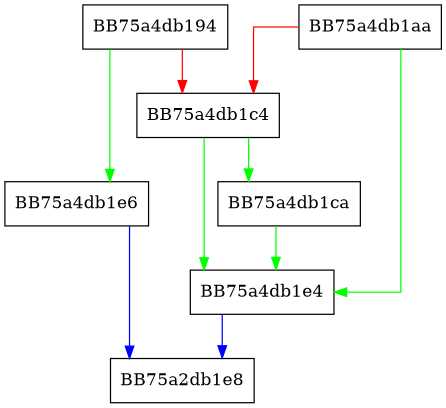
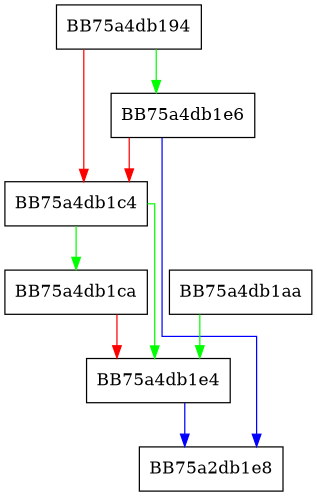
edge "BB75a4db1aa" -> "BB75a4db1c4": now "BB75a4db1e6" -> "BB75a4db1c4"
edge "BB75a4db1ca" -> "BB75a4db1e4": color green -> red
